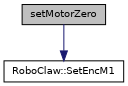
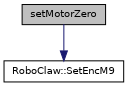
node "RoboClaw::SetEncM1": label "RoboClaw::SetEncM1" -> "RoboClaw::SetEncM9"
